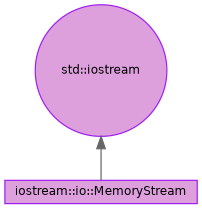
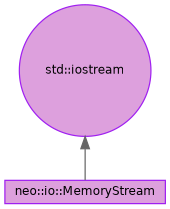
node "iostream::io::MemoryStream": label "iostream::io::MemoryStream" -> "neo::io::MemoryStream"
